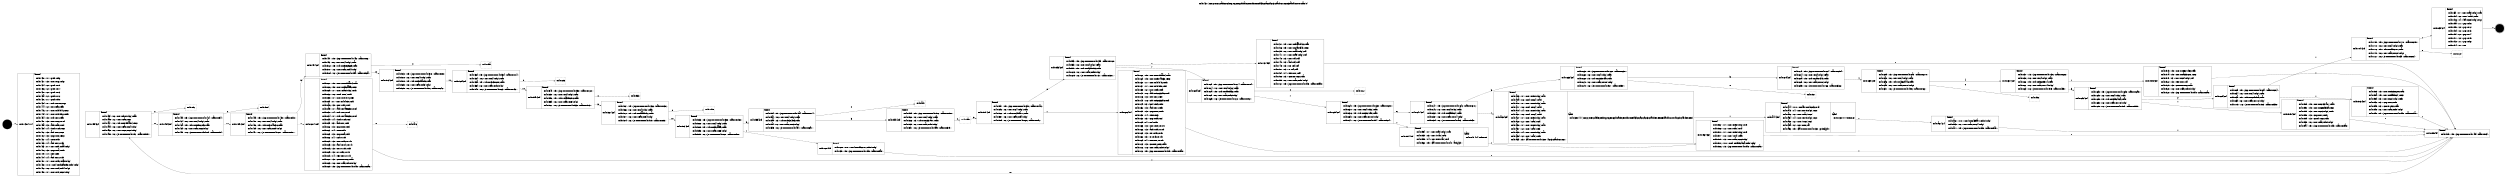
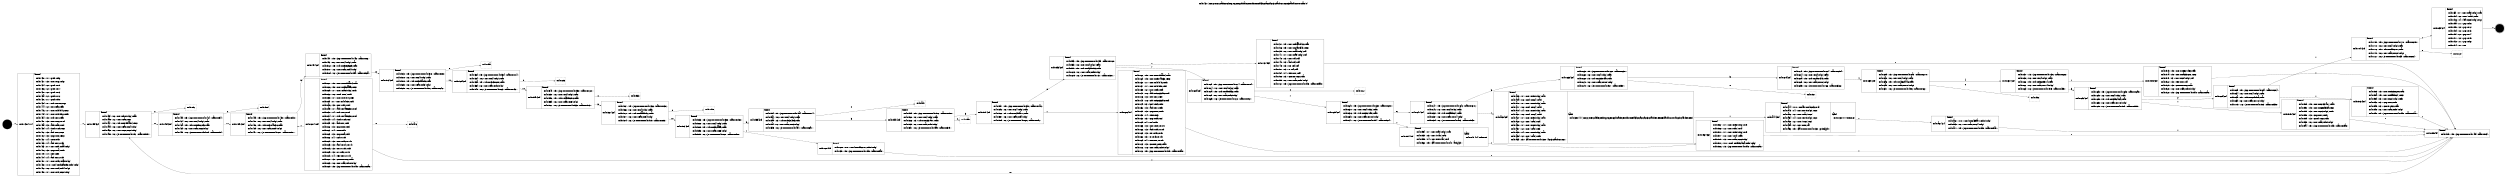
edge "0x4014f7 [28]" -> "0x401d5a": now "0x401513 [28]" -> "0x401d5a"
edge "0x4019a9" -> "0x4015d7 [28]": now "0x4015bb [28]" -> "0x4015d7 [28]"
edge "0x401430 [111]" -> "0x40149f [32]": added, label "1"
edge "0x4014db [28]" -> "0x401c81 [109]": reversed
